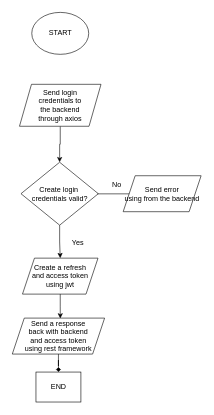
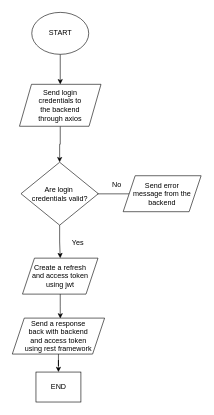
edge "START" -> "Send login credentials to the backend through axios": added
node "Create login credentials valid?": label "Create login credentials valid?" -> "Are login credentials valid?"
node "Send error using from the backend": label "Send error using from the backend" -> "Send error message from the backend"
edge "Send a response back with backend and access token using rest framework" -> "END": arrowhead diamond -> classic
